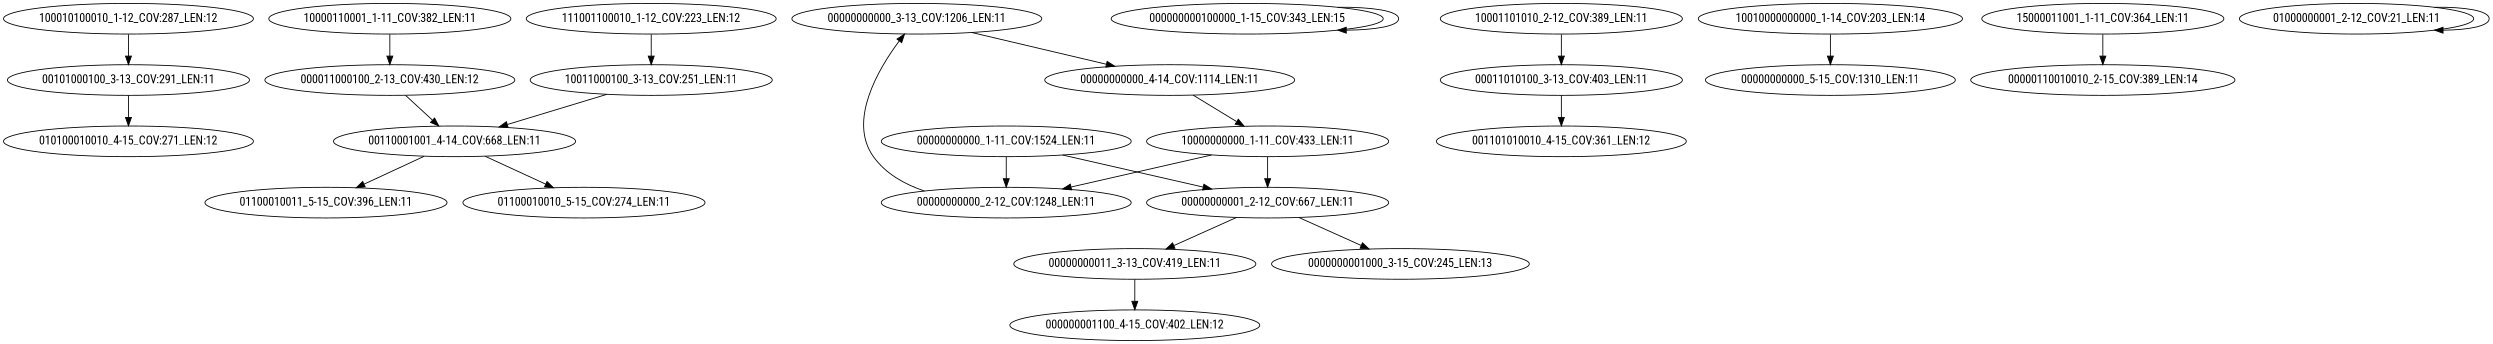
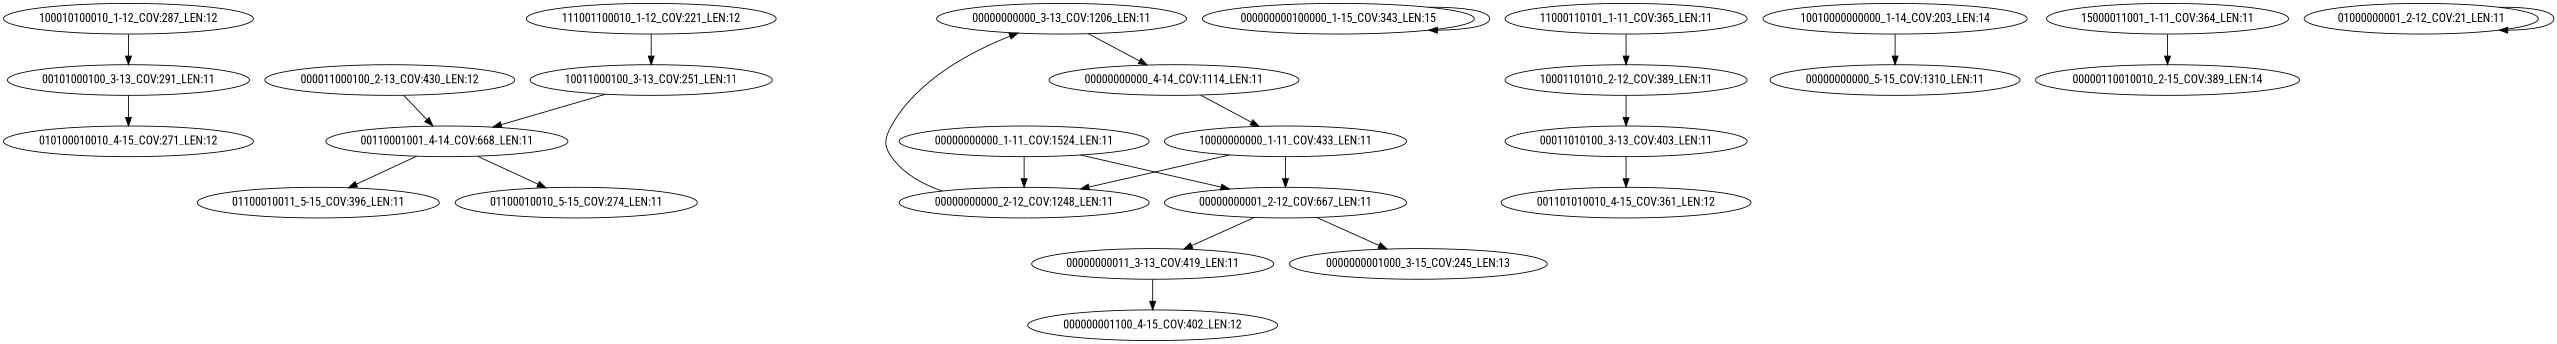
node "10000110001_1-11_COV:382_LEN:11": removed
node "111001100010_1-12_COV:223_LEN:12": label "111001100010_1-12_COV:223_LEN:12" -> "111001100010_1-12_COV:221_LEN:12"
node "11000110101_1-11_COV:365_LEN:11": added
